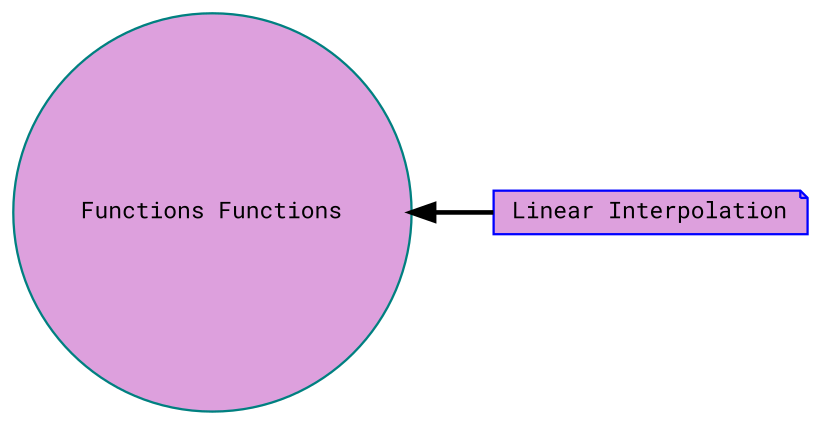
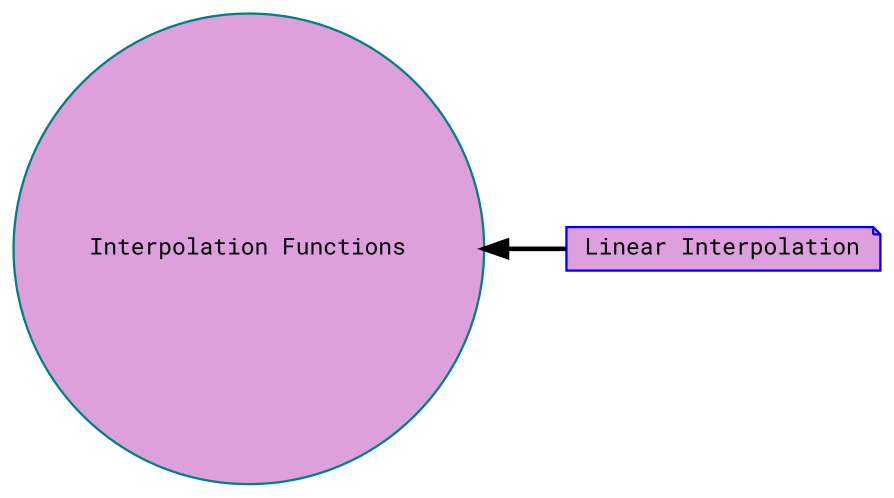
node "Functions Functions": label "Functions Functions" -> "Interpolation Functions"
